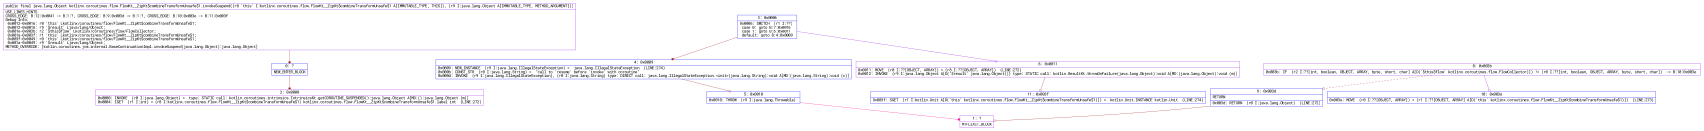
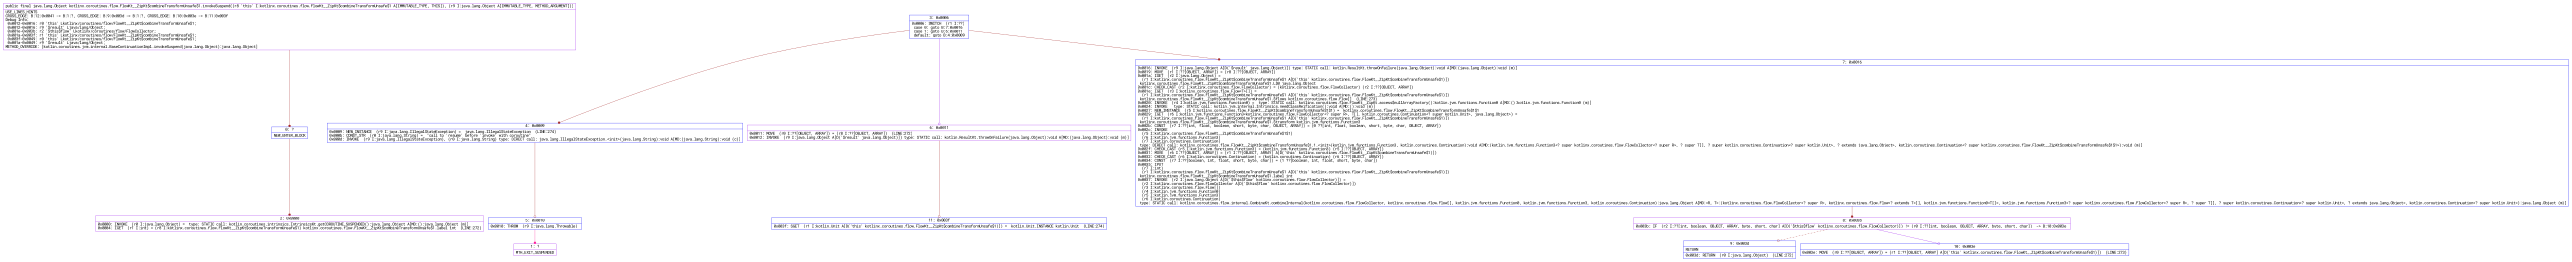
edge "9: 0x003d" -> "1: ?": removed
node "1: ?": text "MTH_EXIT_BLOCK" -> "MTH_EXIT_SUSPENDED"
node "7: 0x0016": added
